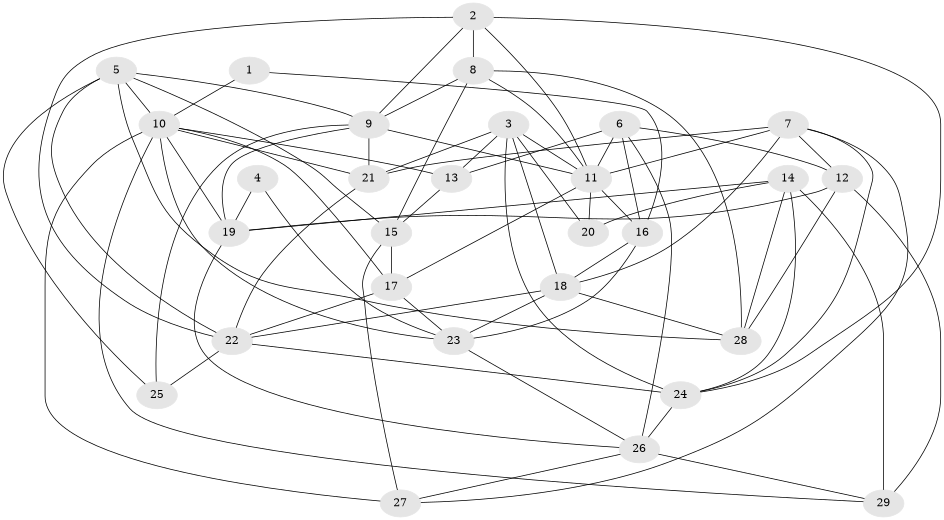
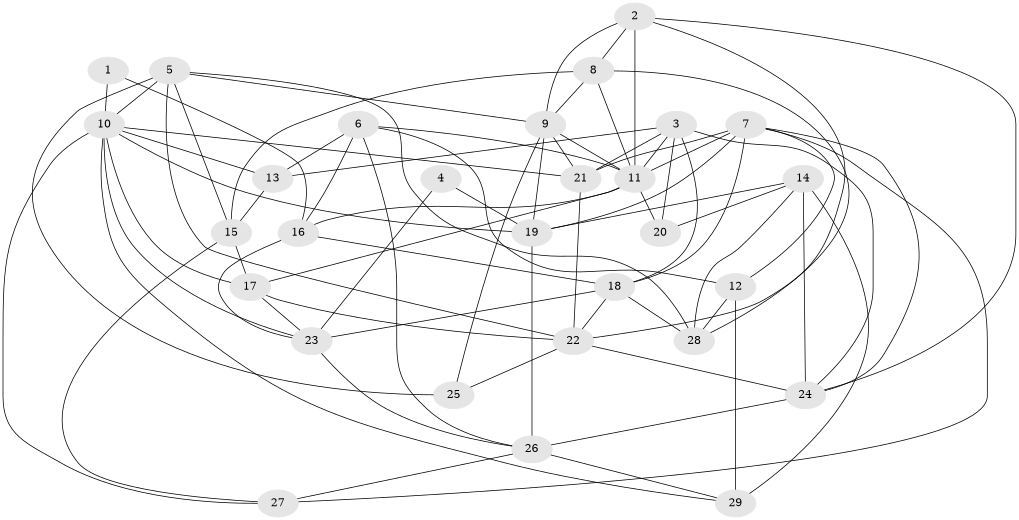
edge "12" -- "19": now "7" -- "19"
